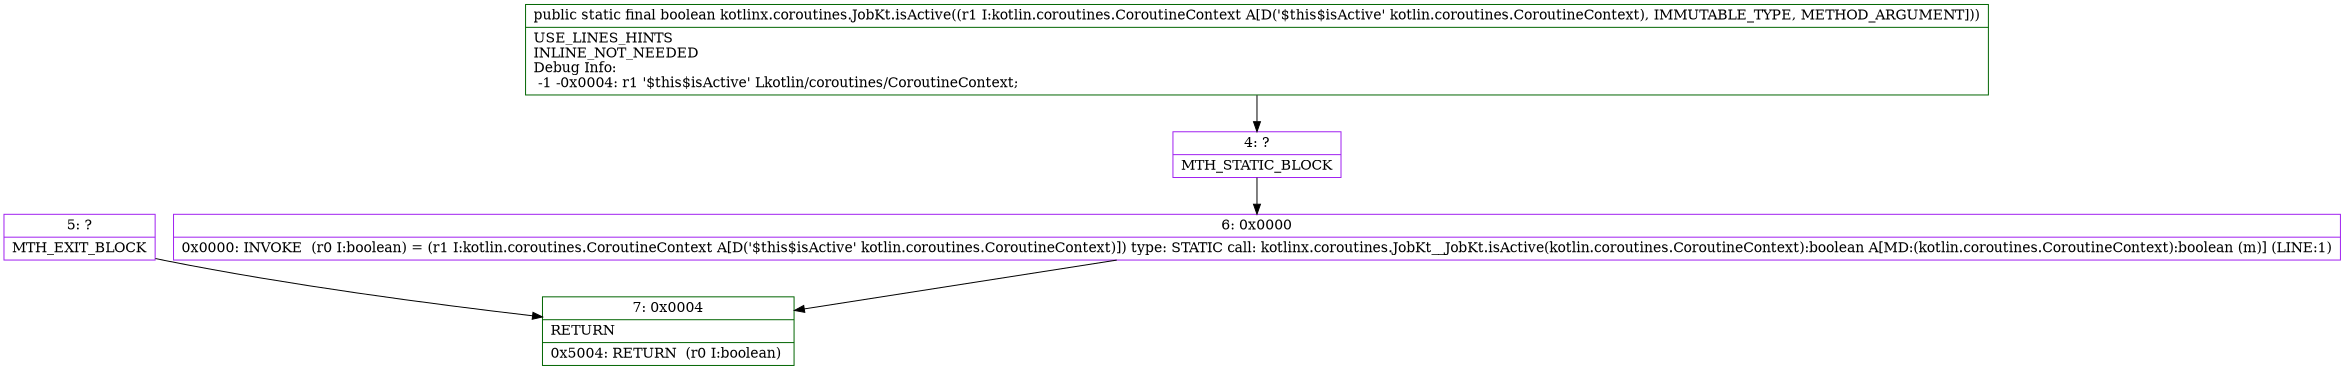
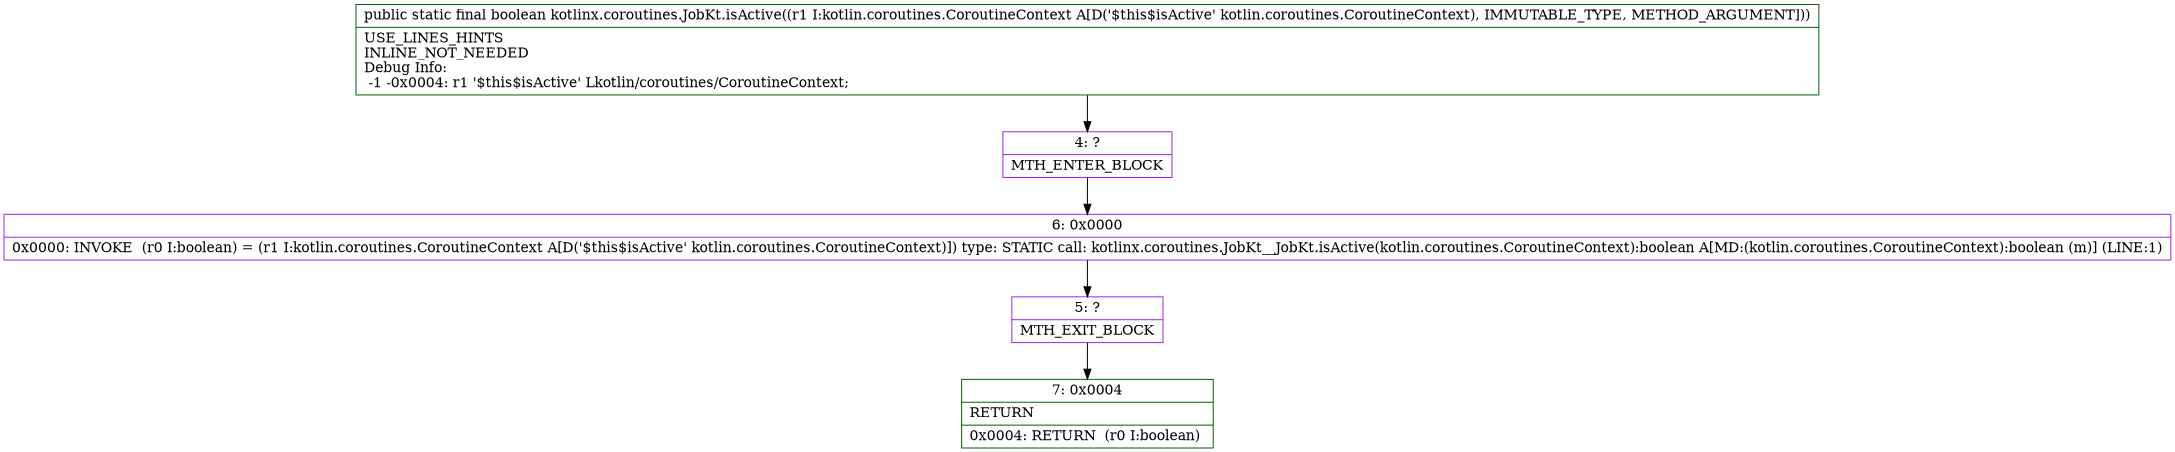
node "4: ?": text "MTH_STATIC_BLOCK" -> "MTH_ENTER_BLOCK"
edge "6: 0x0000" -> "7: 0x0004": now "6: 0x0000" -> "5: ?"
node "7: 0x0004": text "0x5004: RETURN  (r0 I:boolean)" -> "0x0004: RETURN  (r0 I:boolean)"
